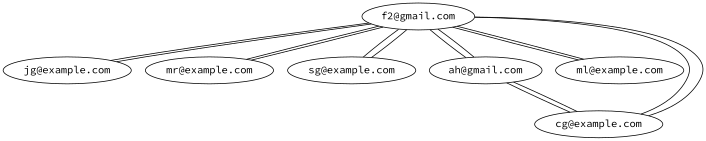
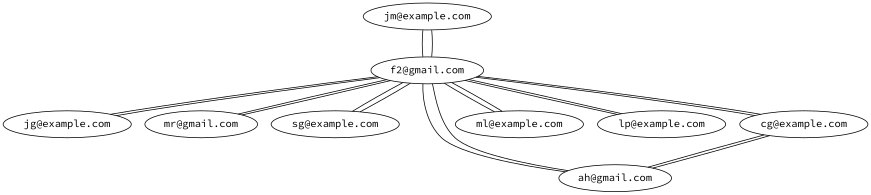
node "jm@example.com": added
node "mr@example.com": label "mr@example.com" -> "mr@gmail.com"
node "lp@example.com": added
